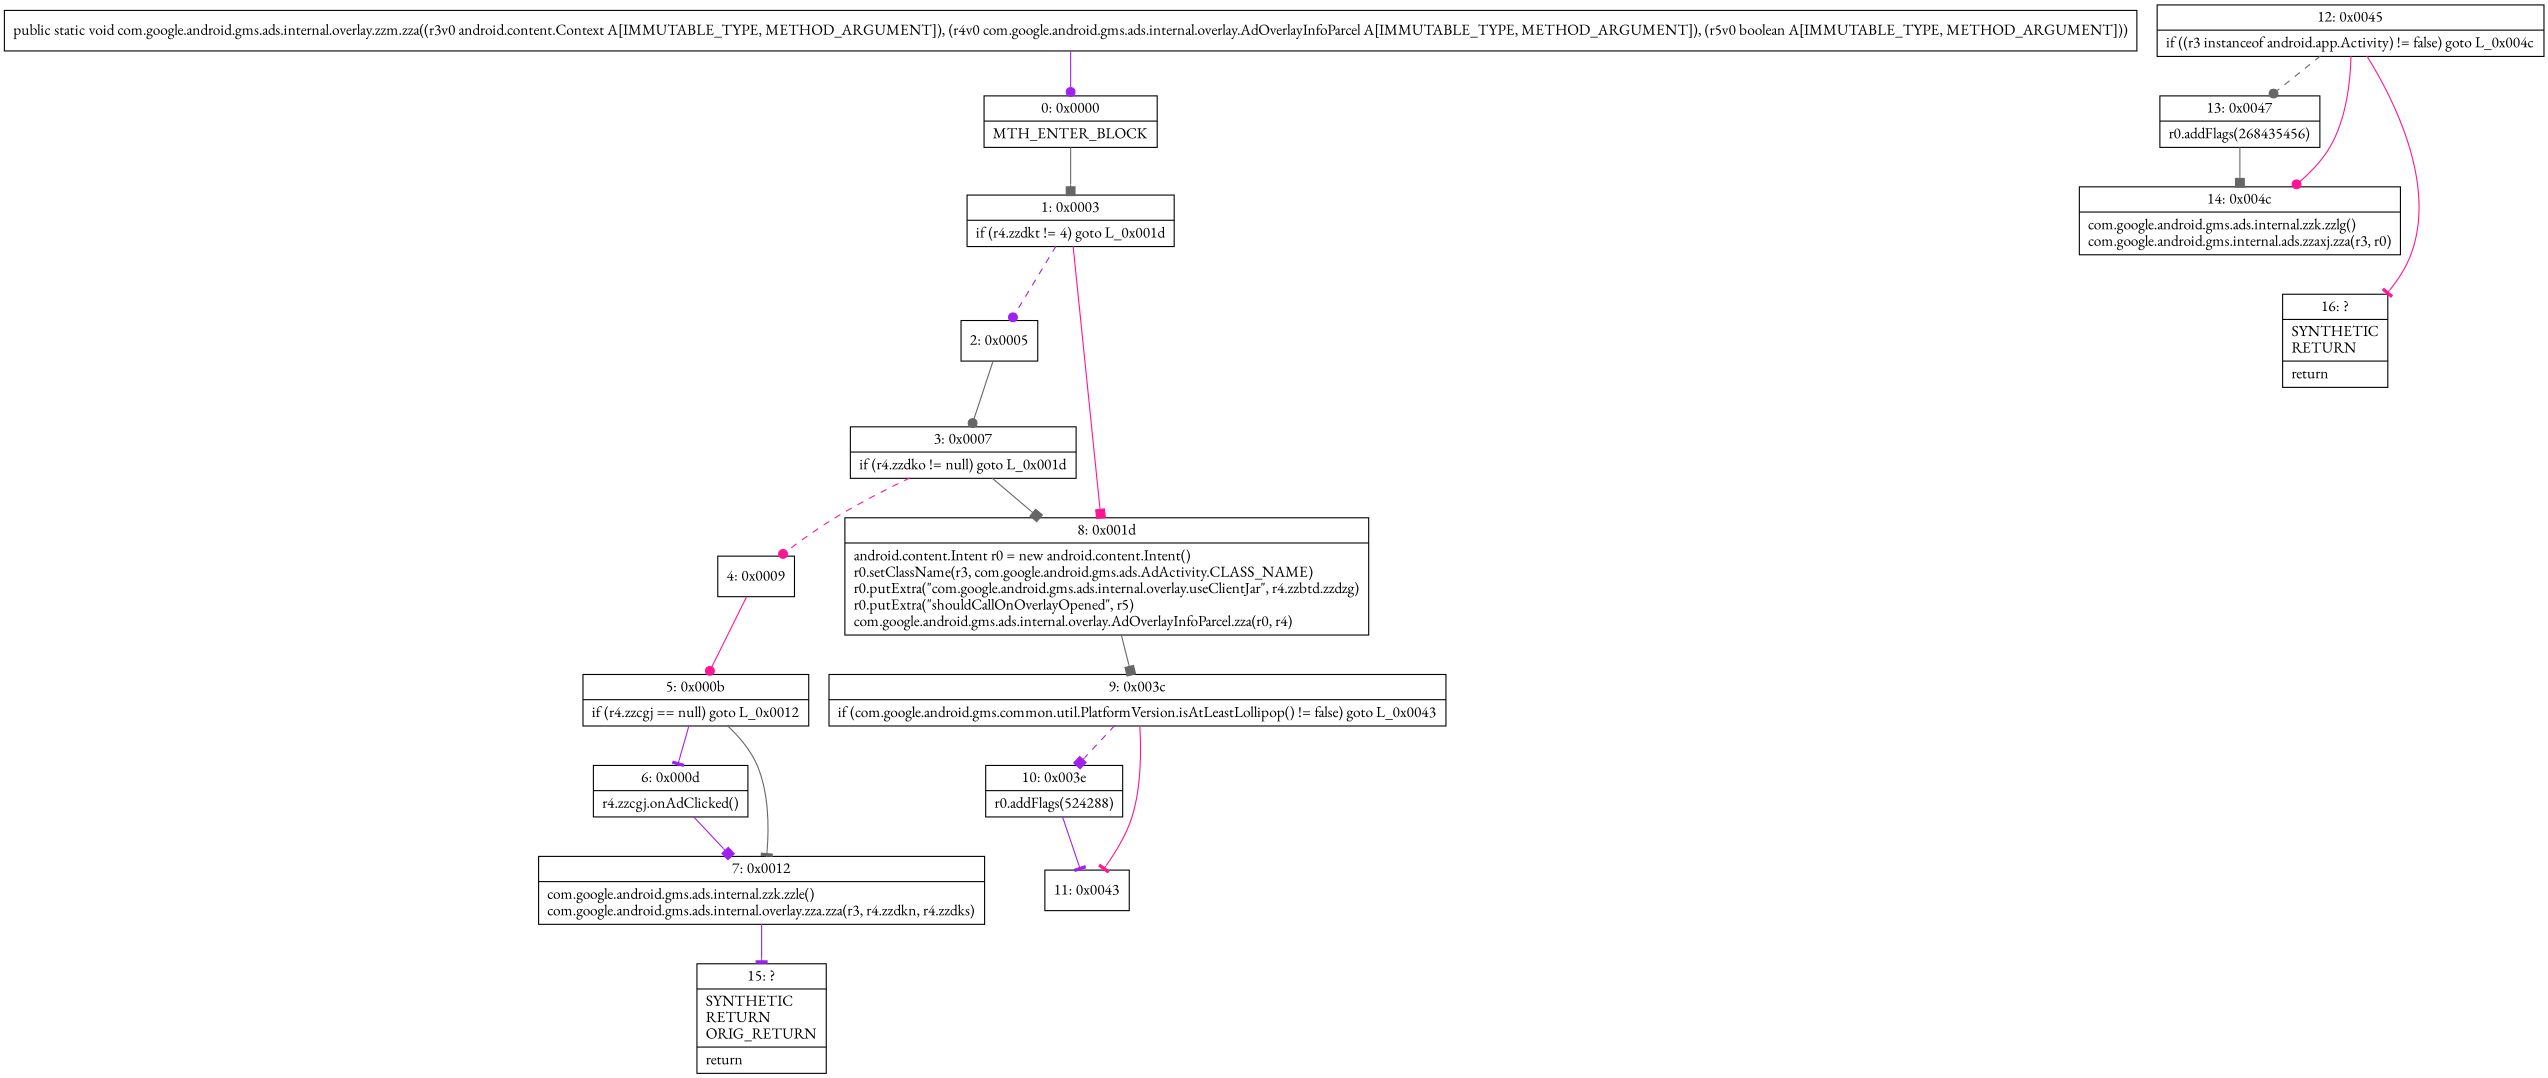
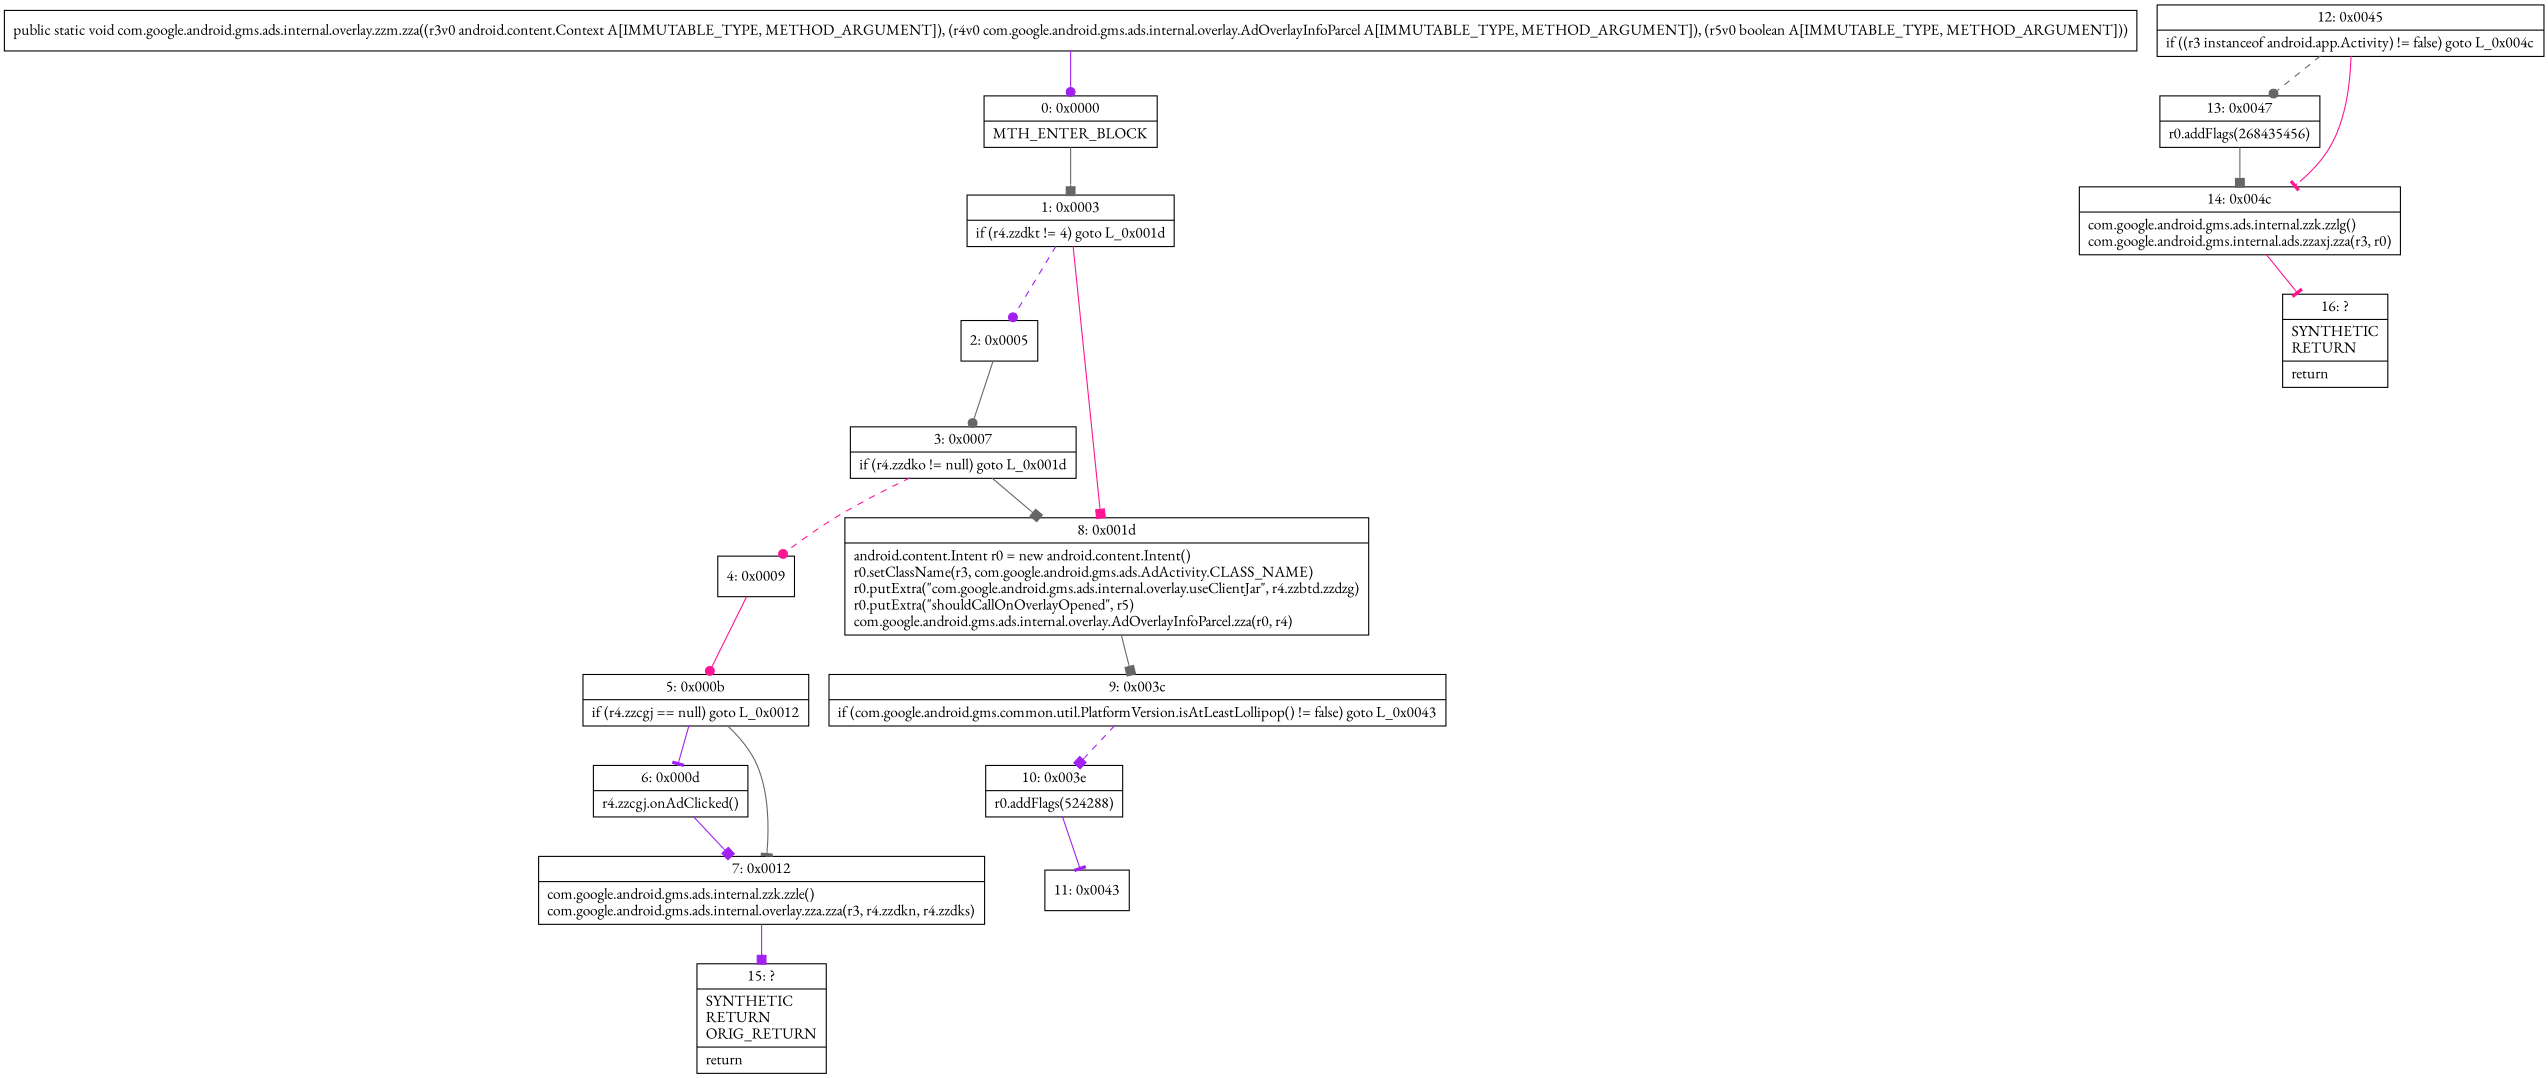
edge "12: 0x0045" -> "14: 0x004c": arrowhead dot -> tee
edge "12: 0x0045" -> "16: ?": now "14: 0x004c" -> "16: ?"
edge "9: 0x003c" -> "11: 0x0043": removed
edge "7: 0x0012" -> "15: ?": arrowhead tee -> box
